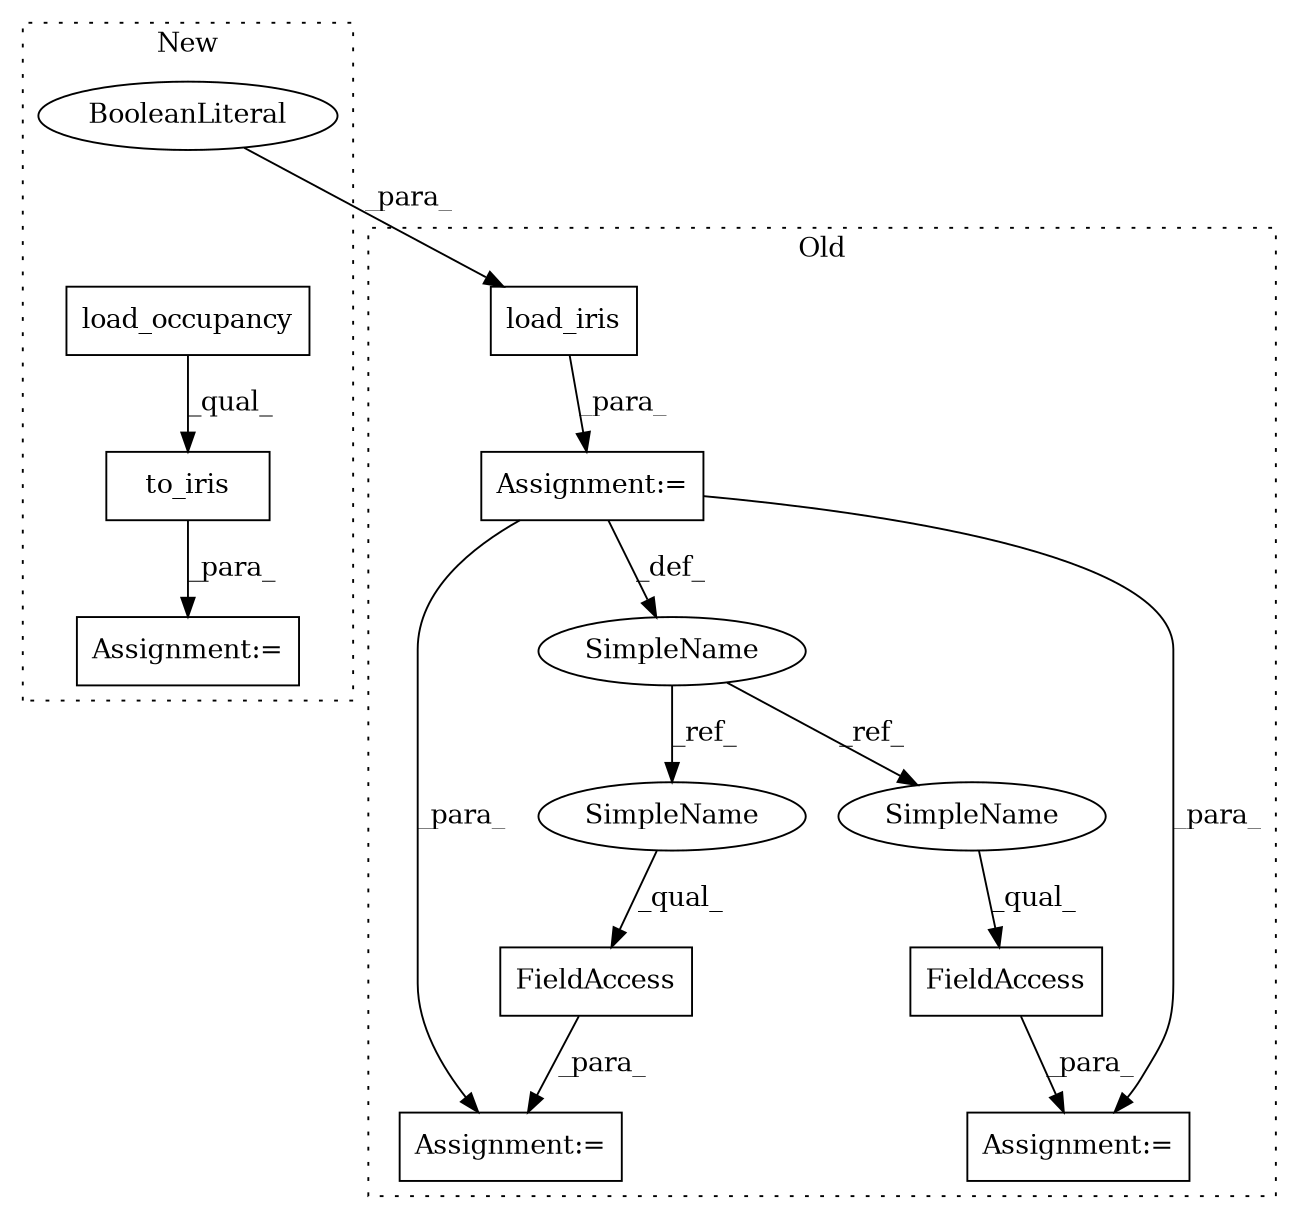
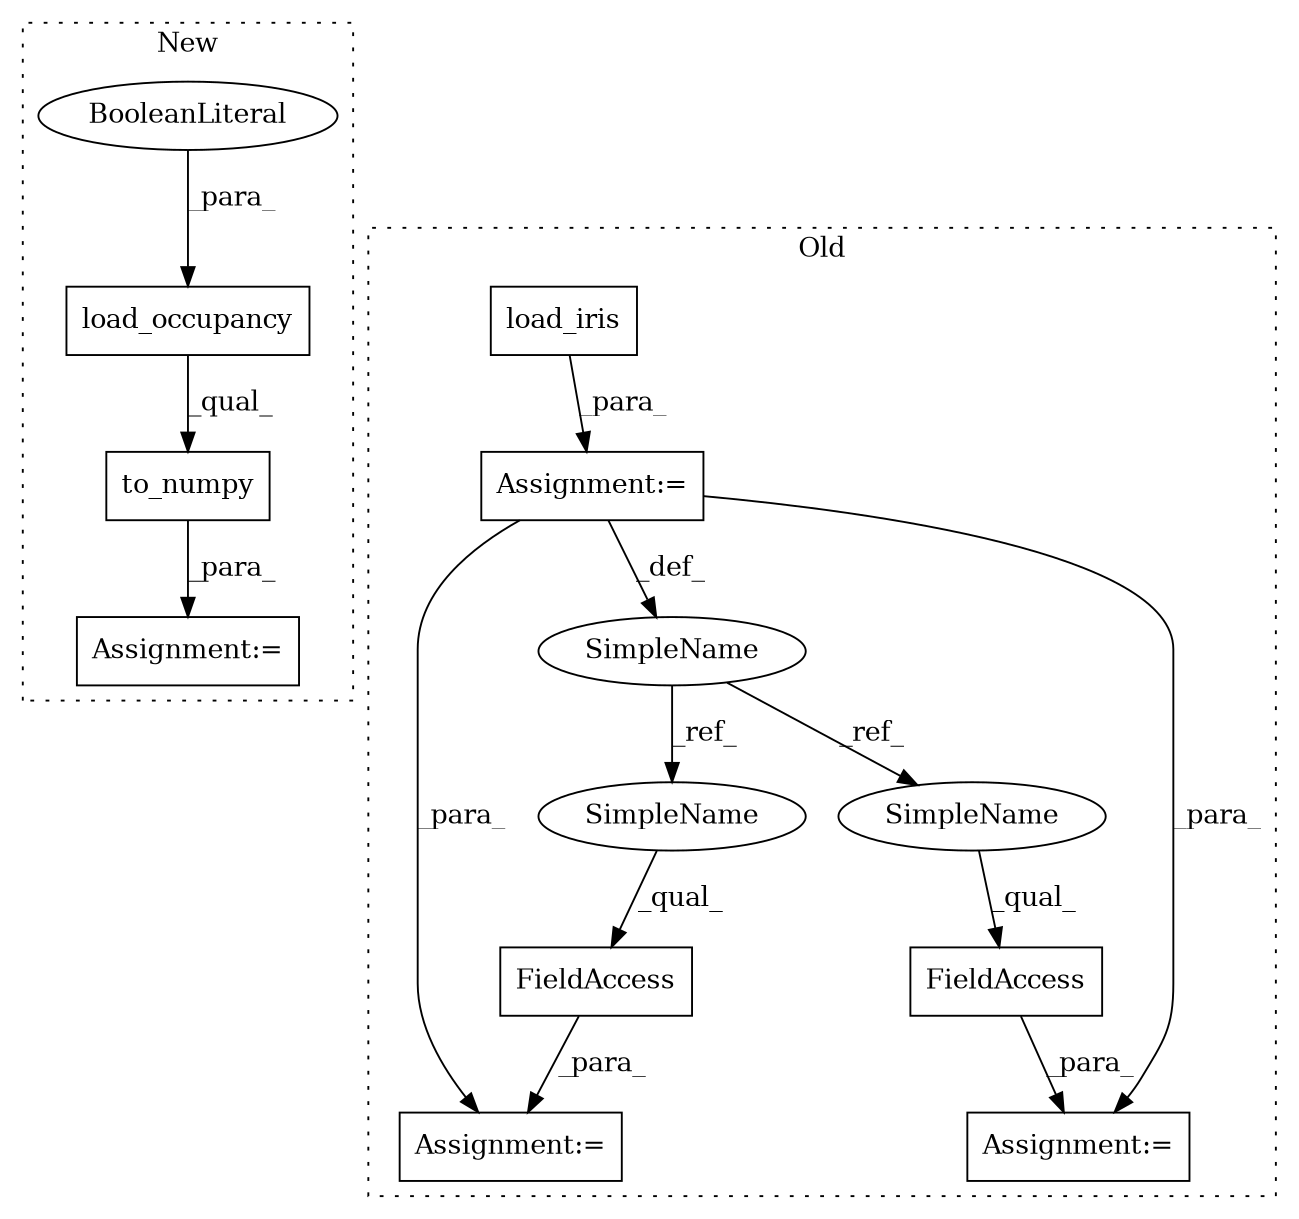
edge "BooleanLiteral" -> "load_iris": now "BooleanLiteral" -> "load_occupancy"
node "to_iris": label "to_iris" -> "to_numpy"
